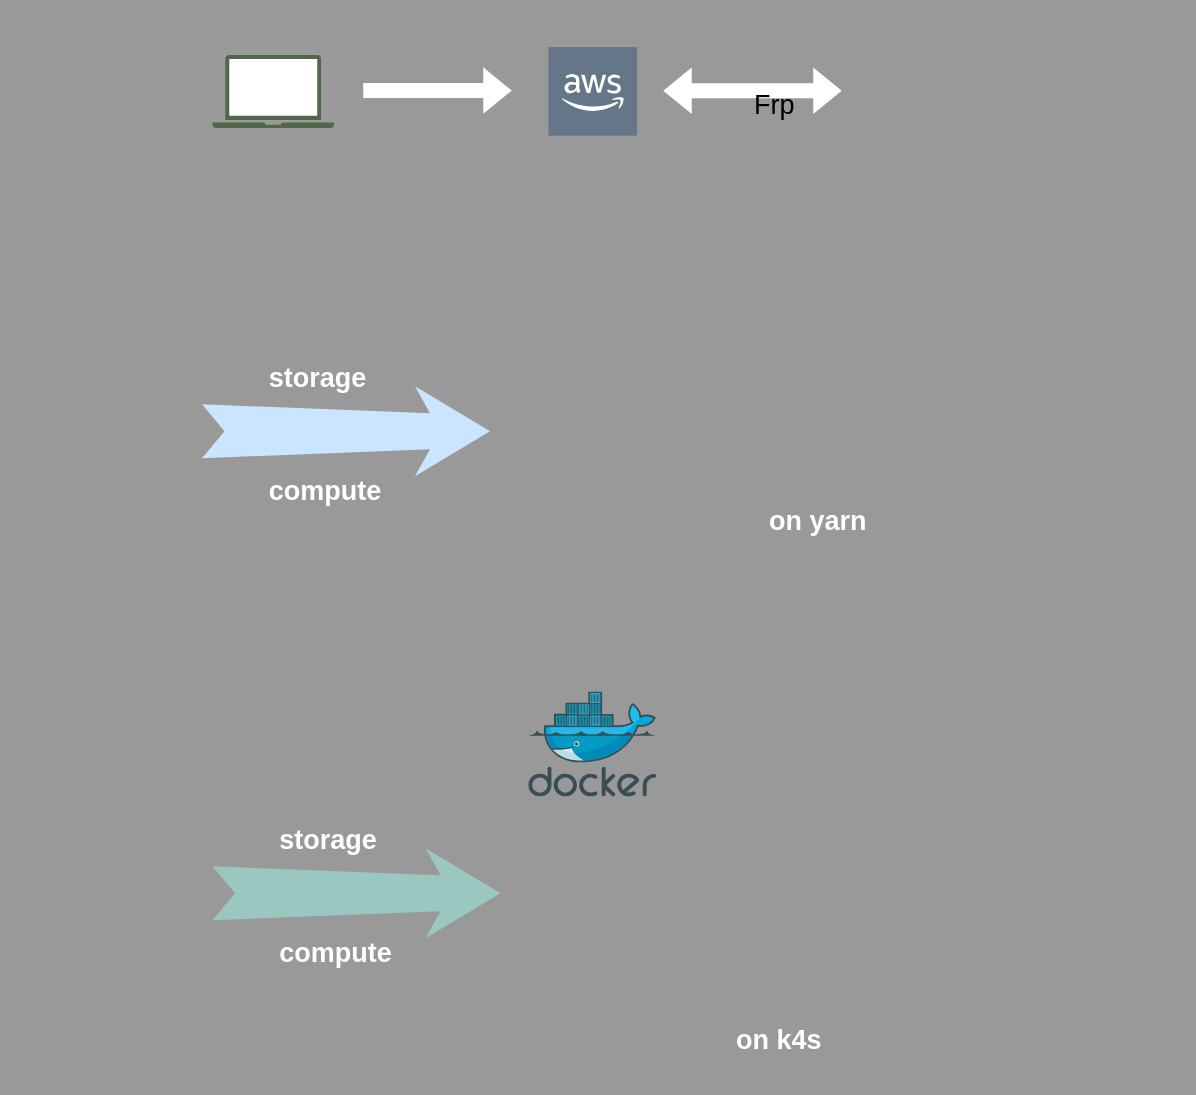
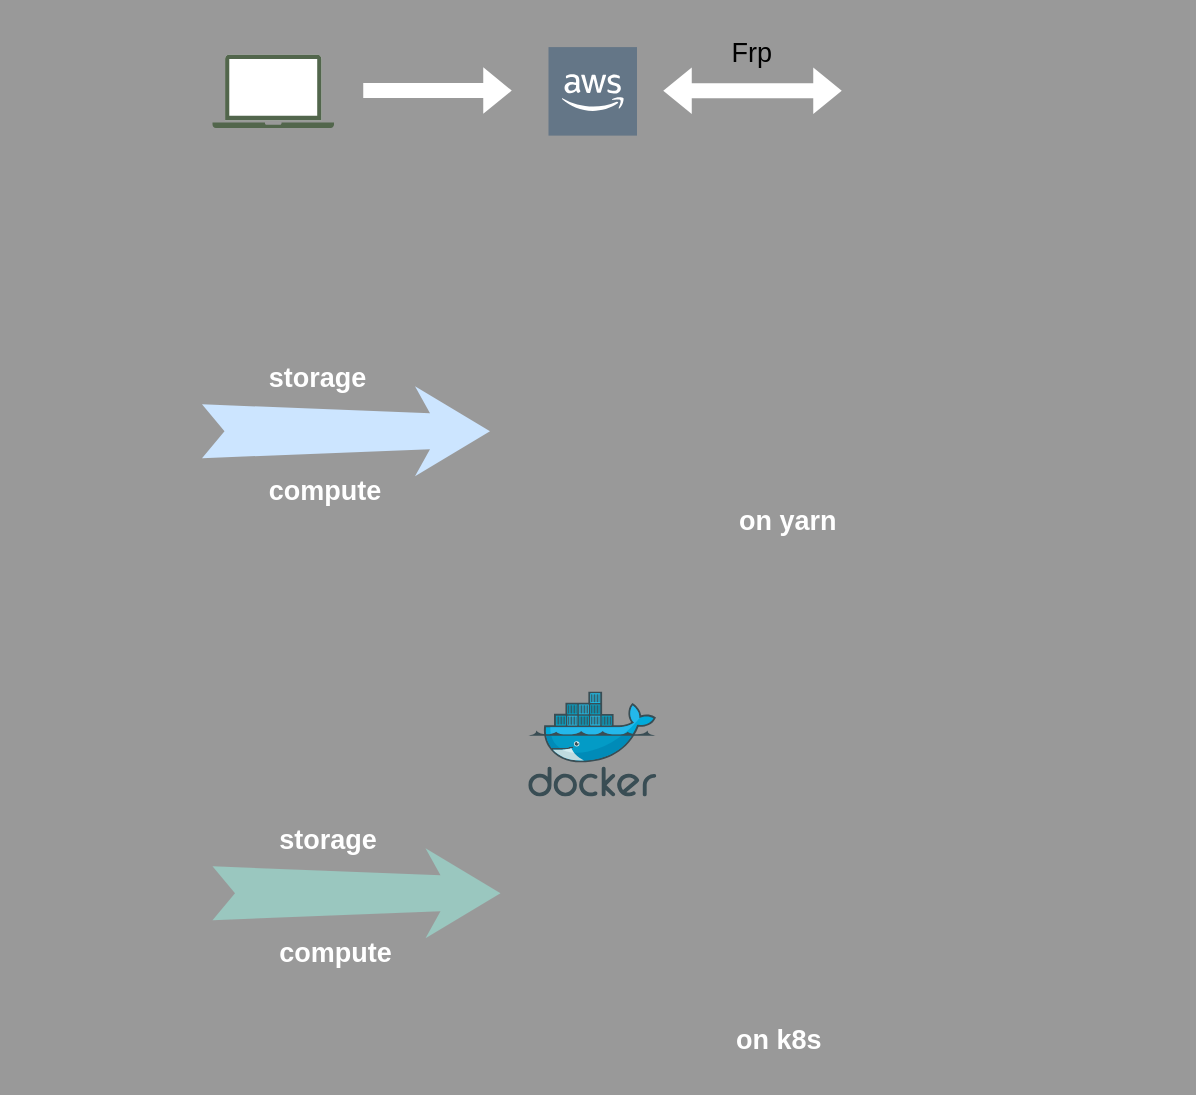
node "Frp": moved (775, 106) -> (752, 54)
node "on yarn": moved (819, 521) -> (789, 521)
node "on k4s": label "on k4s" -> "on k8s"
